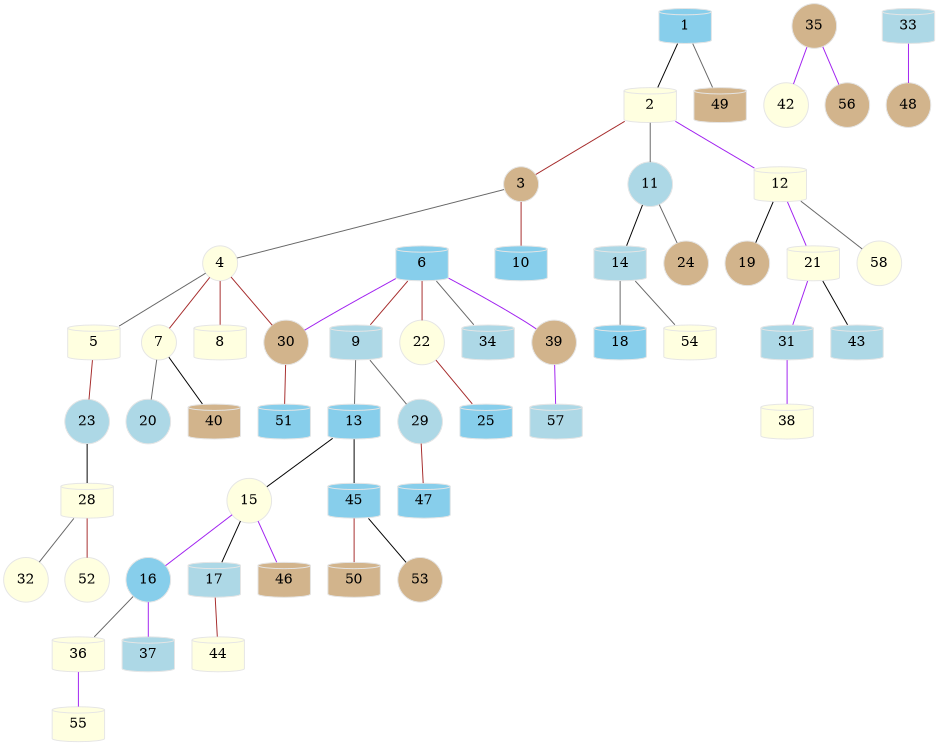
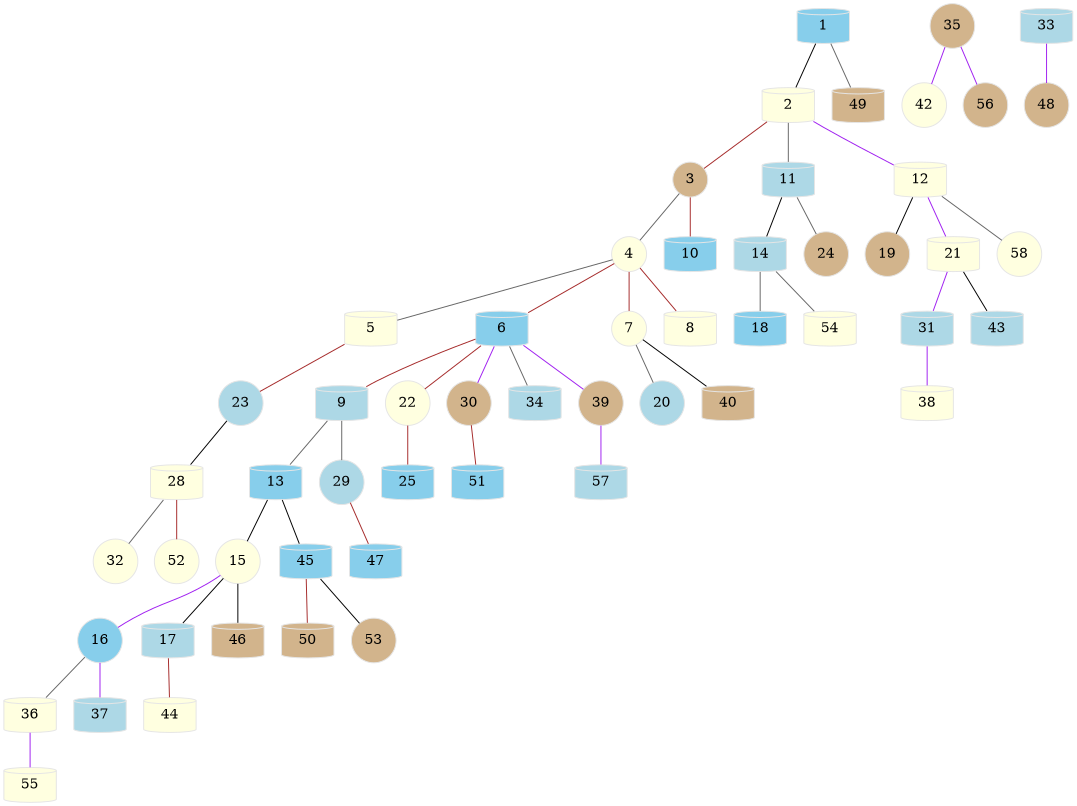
node "11": shape circle -> cylinder
edge "4" -- "30": now "4" -- "6"
edge "15" -- "46": color purple -> black
